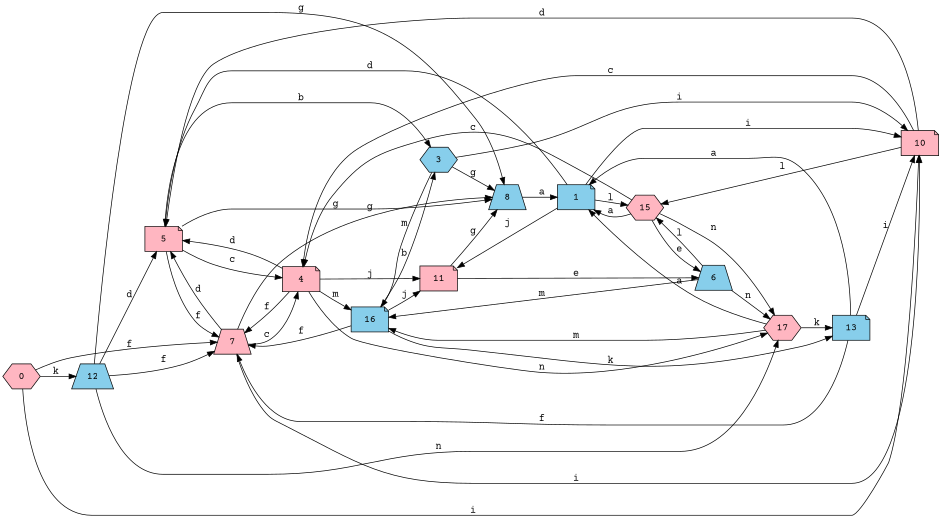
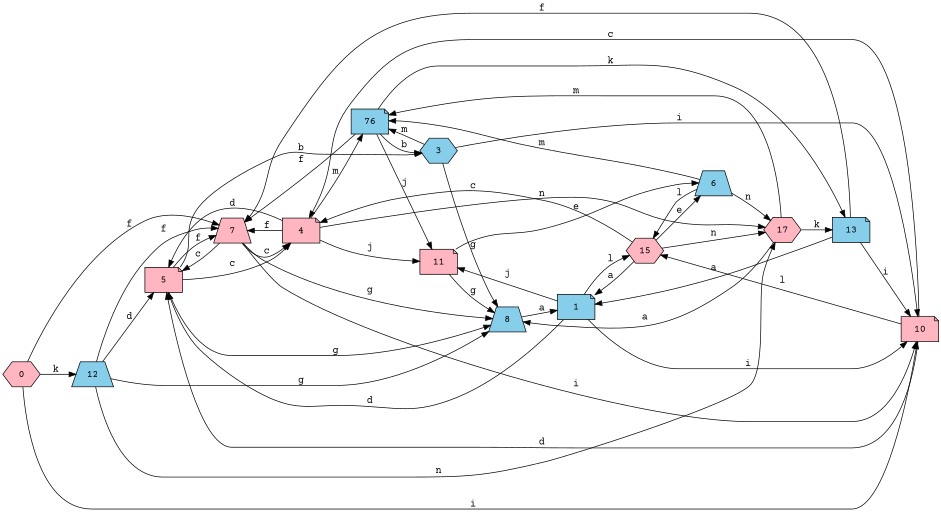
edge "17" -> "1": now "17" -> "8"
edge "7" -> "5": label "d" -> "c"
node "16": label "16" -> "76"
